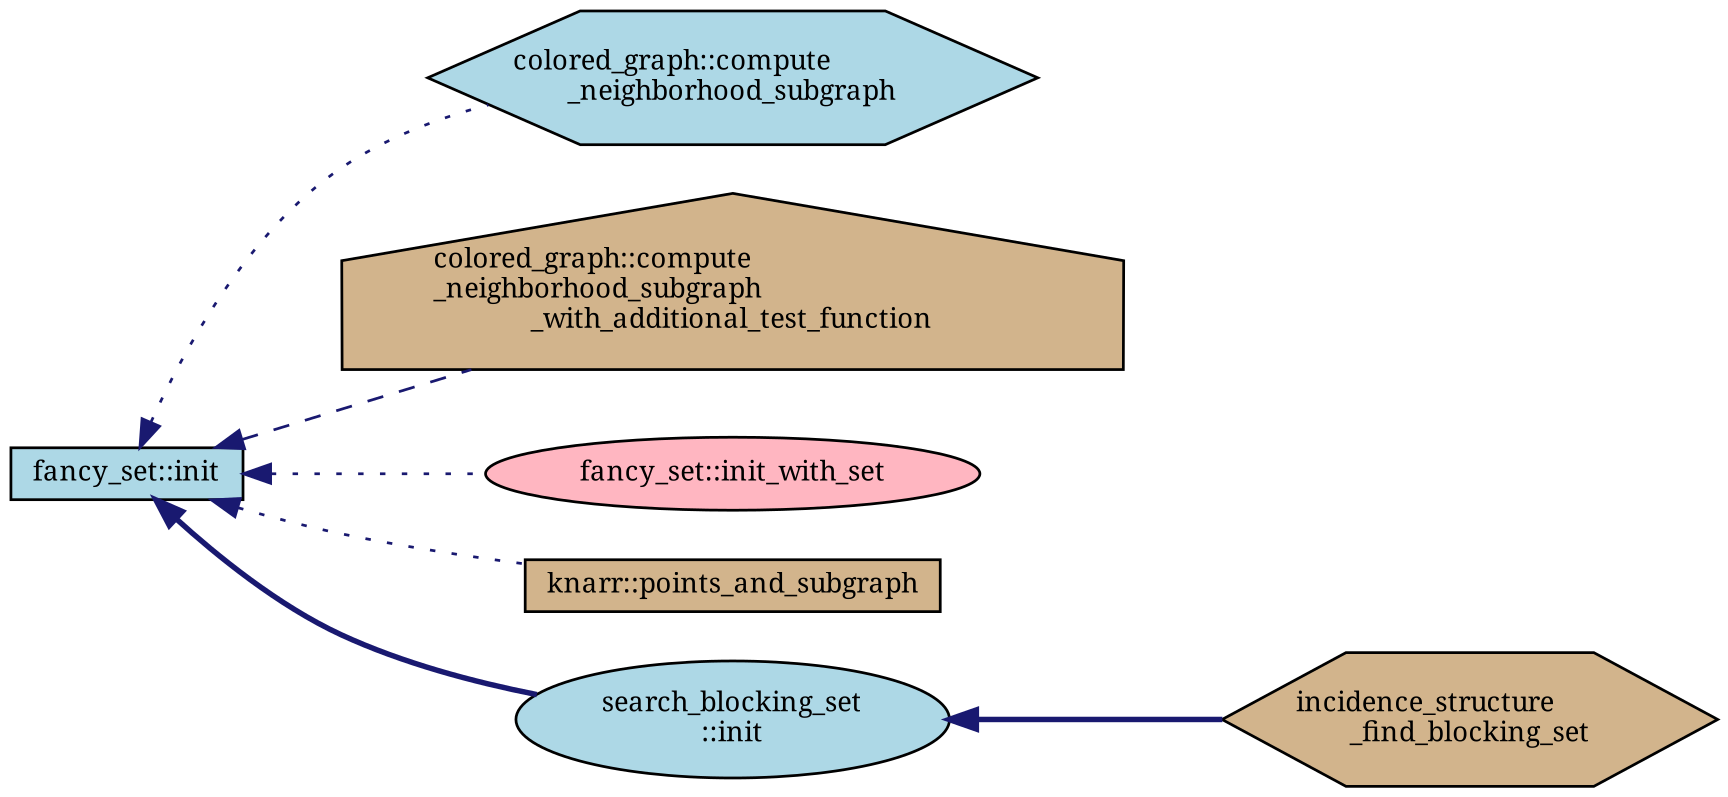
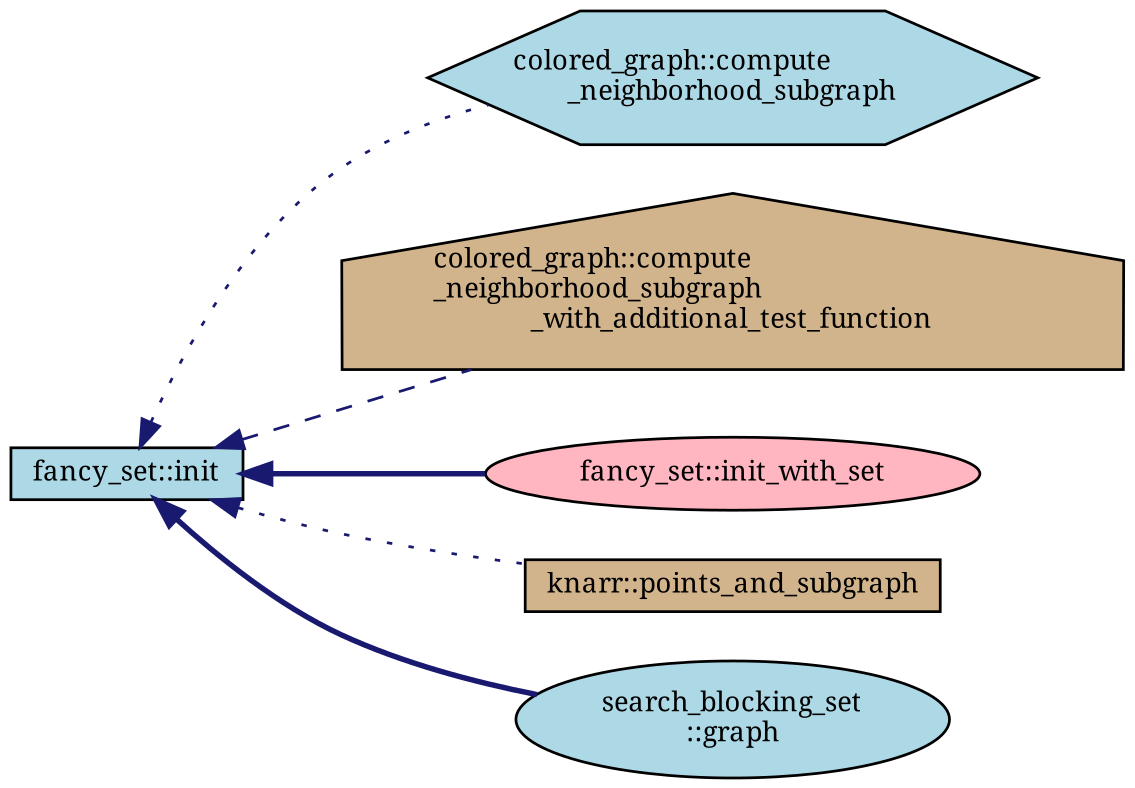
edge "fancy_set::init_with_set" -> "fancy_set::init": style dotted -> bold
node "search_blocking_set ::init": label "search_blocking_set ::init" -> "search_blocking_set ::graph"
node "incidence_structure _find_blocking_set": removed
